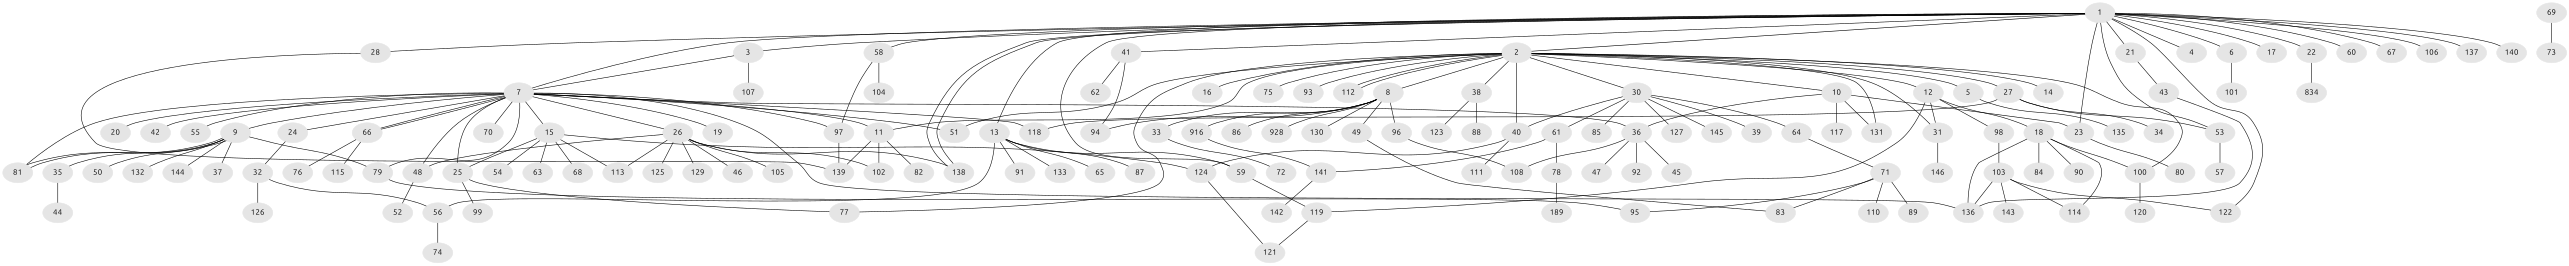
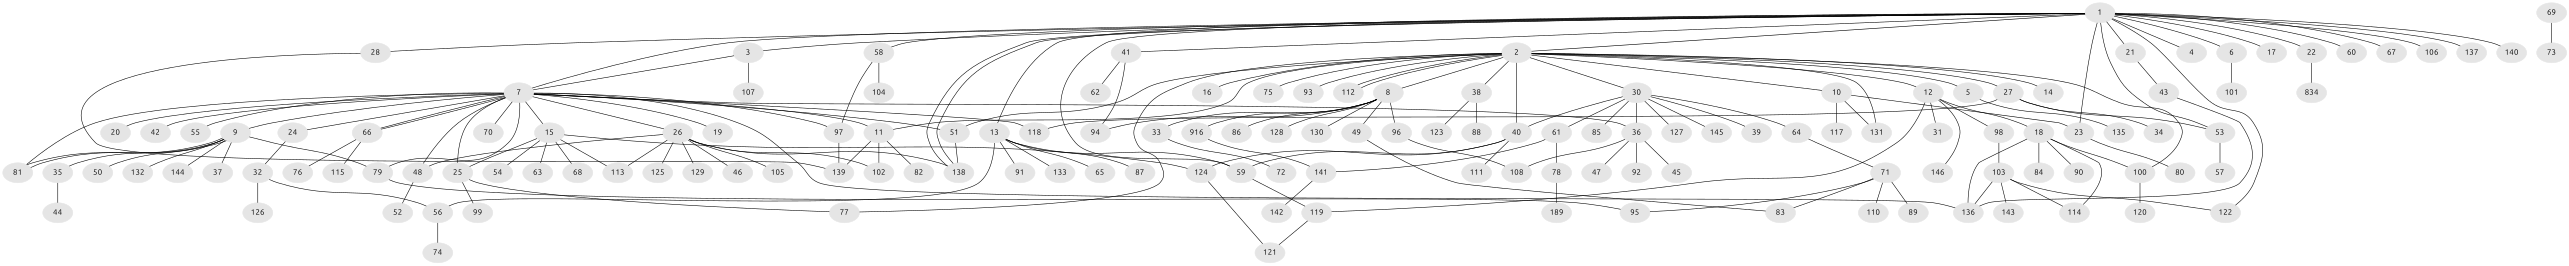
edge "2" -- "31": removed
edge "10" -- "36": now "30" -- "36"
node "928": label "928" -> "128"
edge "51" -- "138": added
edge "40" -- "59": added
edge "31" -- "146": now "12" -- "146"
